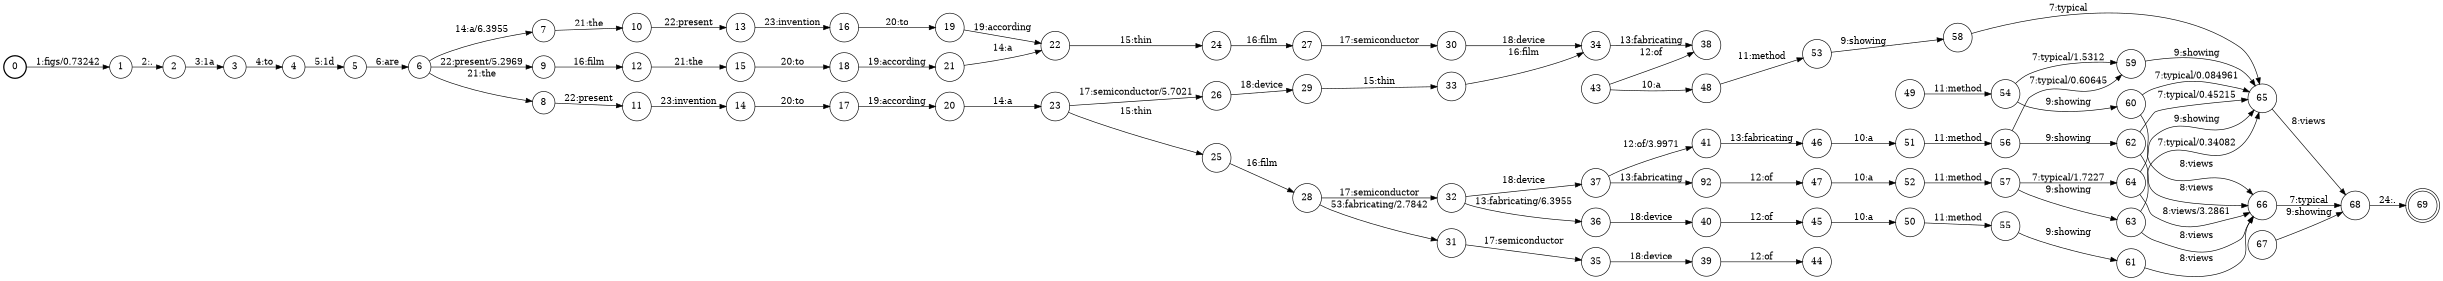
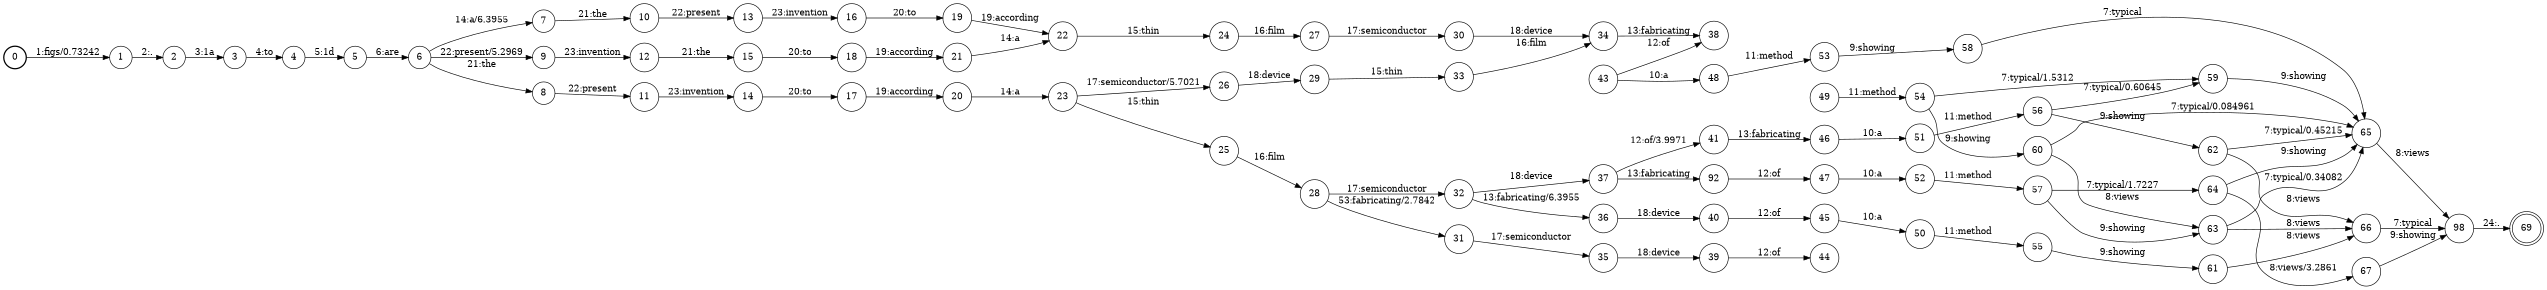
edge "9" -> "12": label "16:film" -> "23:invention"
edge "60" -> "66": now "60" -> "63"
node "68": label "68" -> "98"
edge "64" -> "66": now "64" -> "67"
